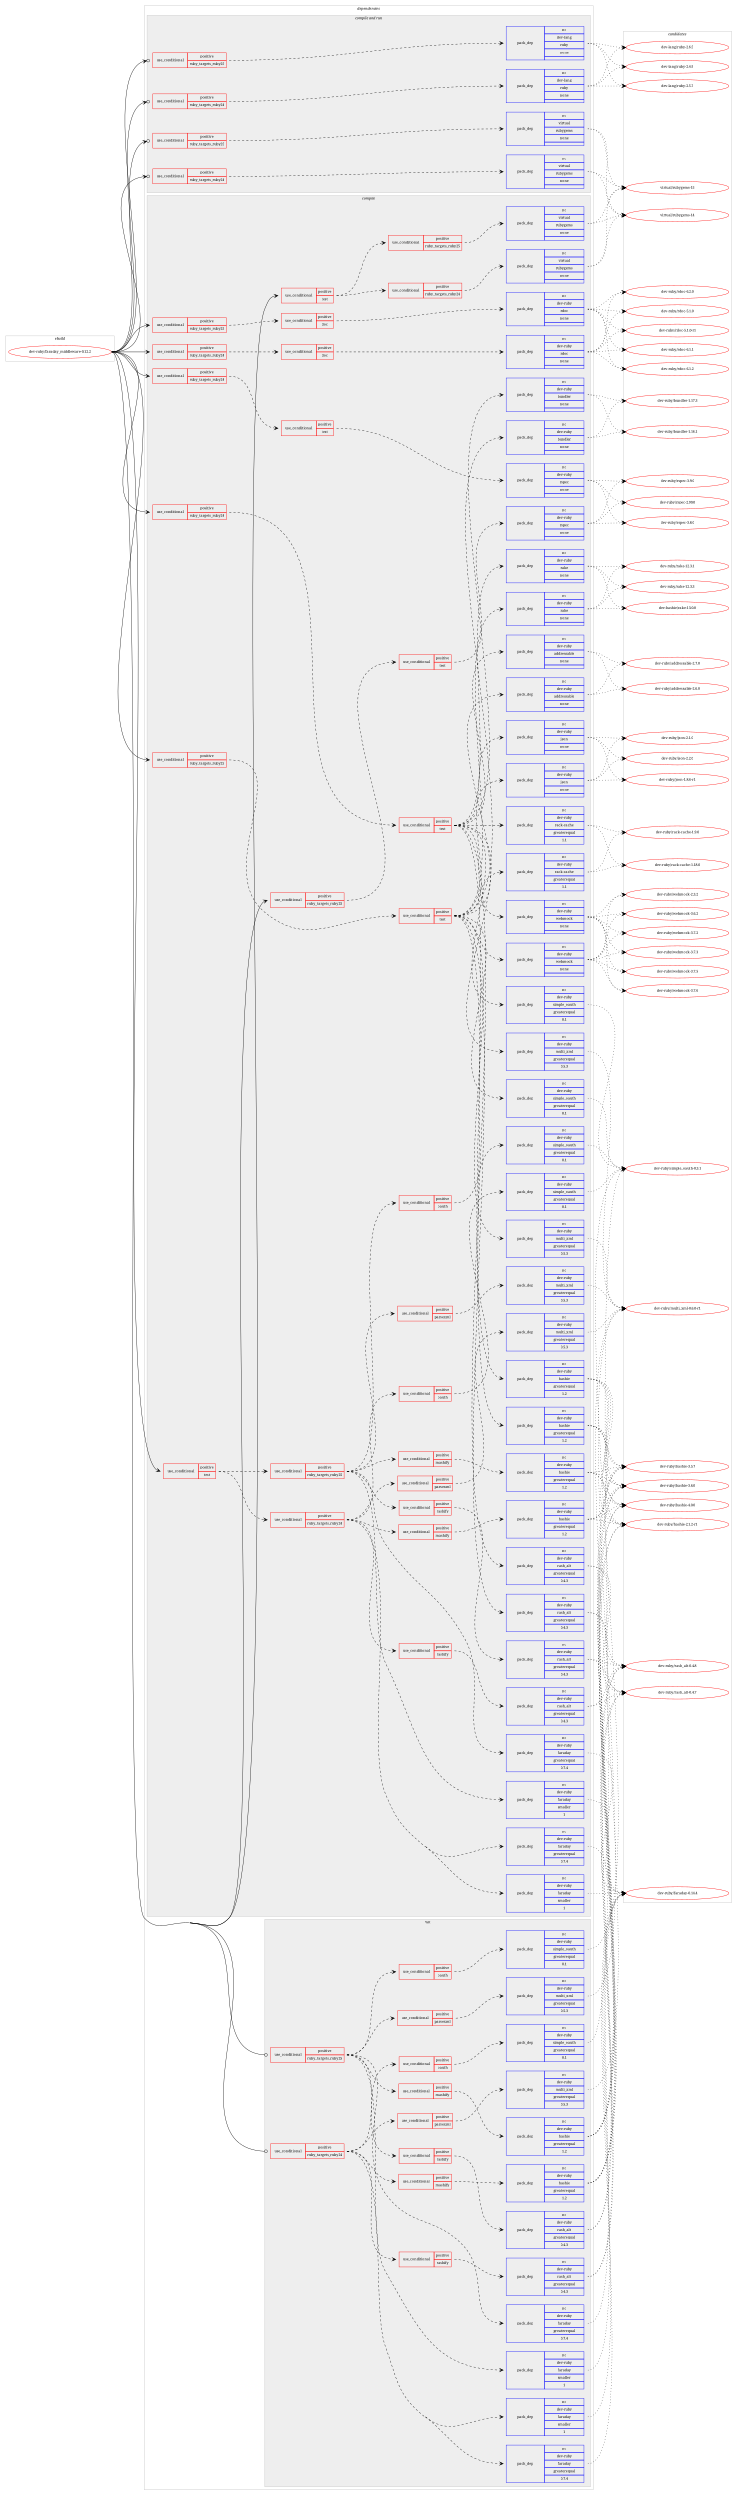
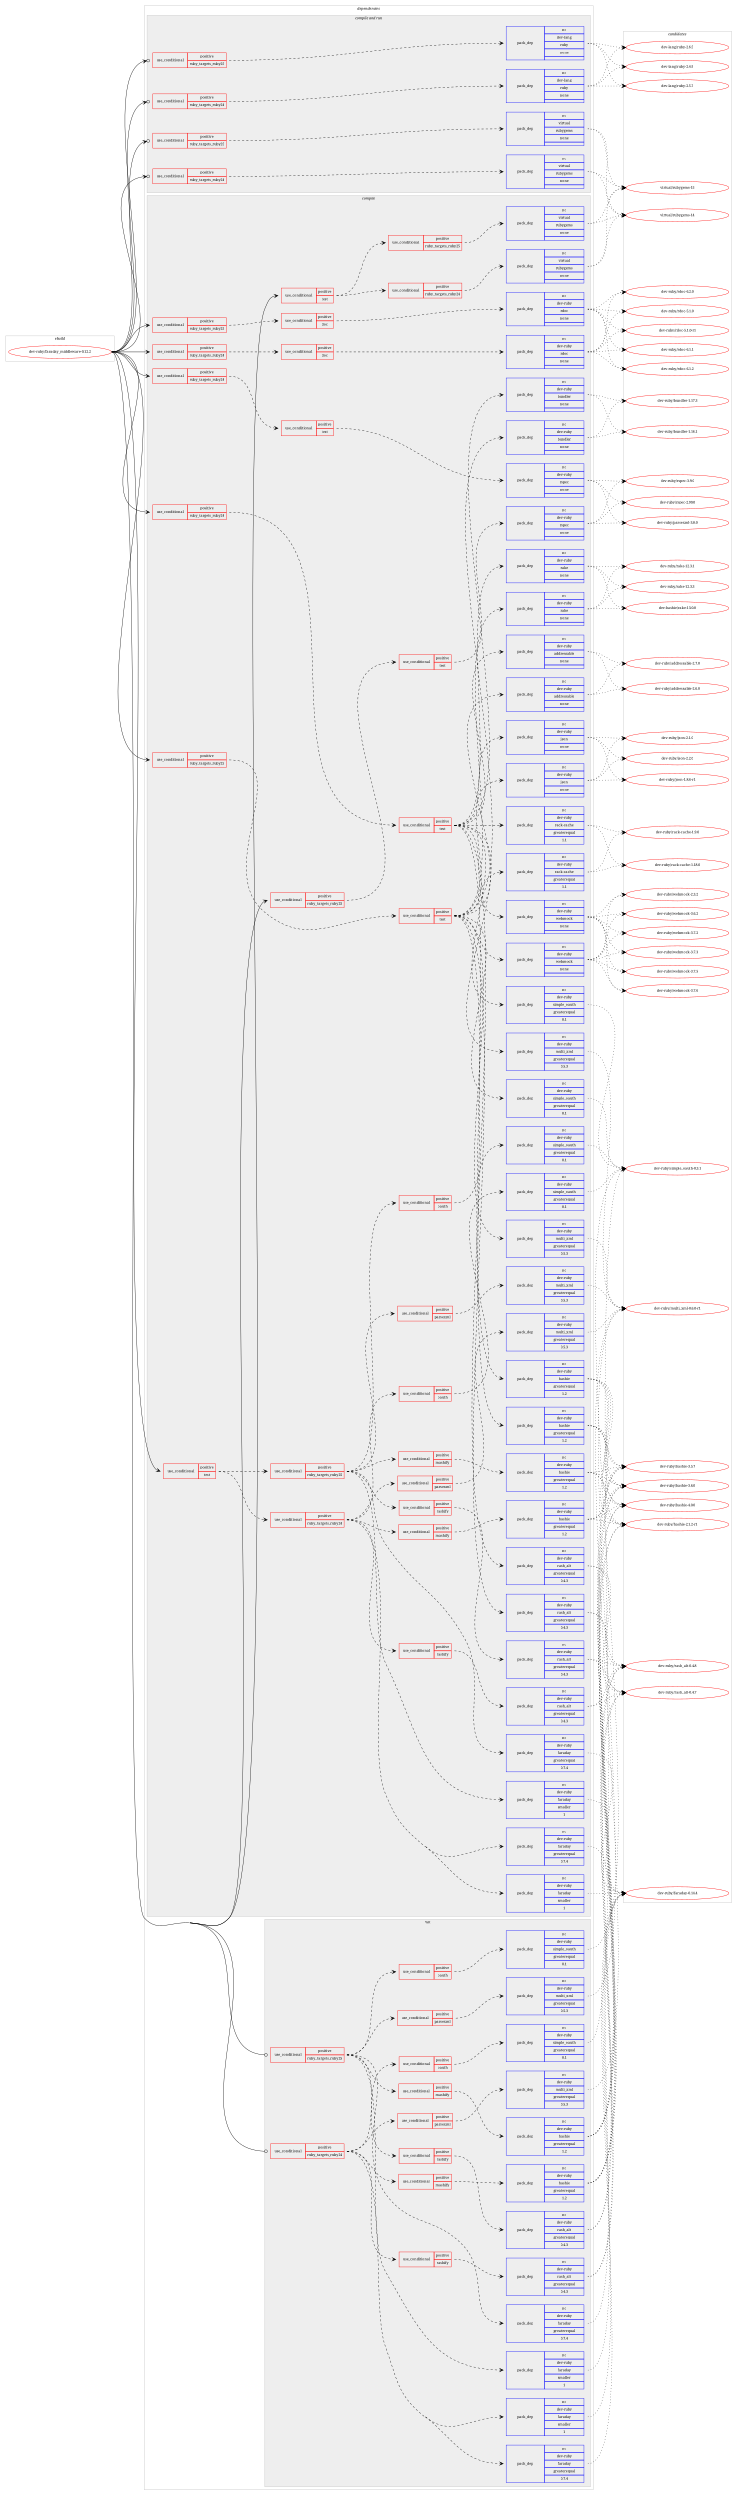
node "dev-ruby/rspec-3.8.0": label "dev-ruby/rspec-3.8.0" -> "dev-ruby/parsexml-3.8.0"
